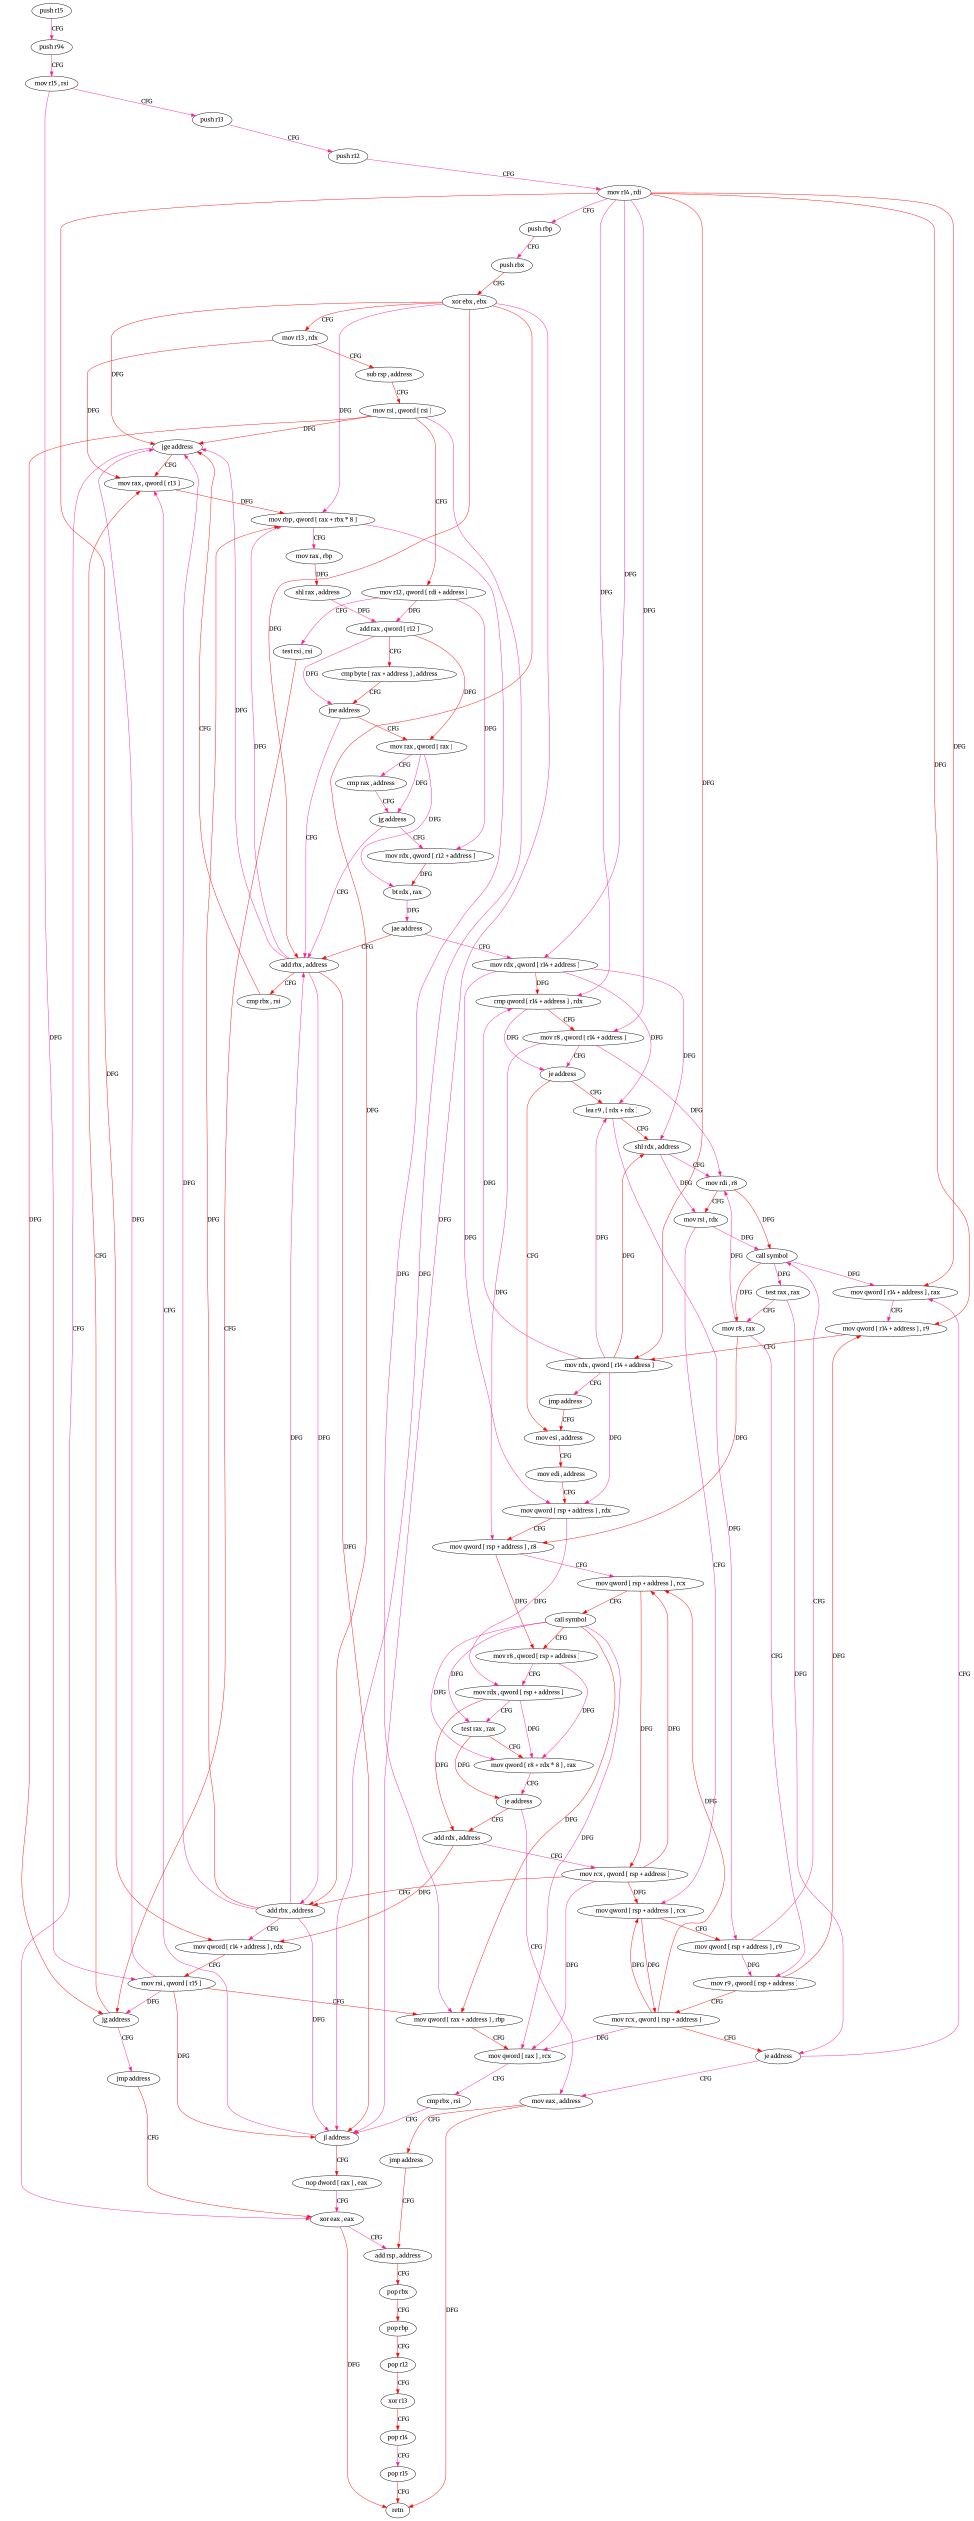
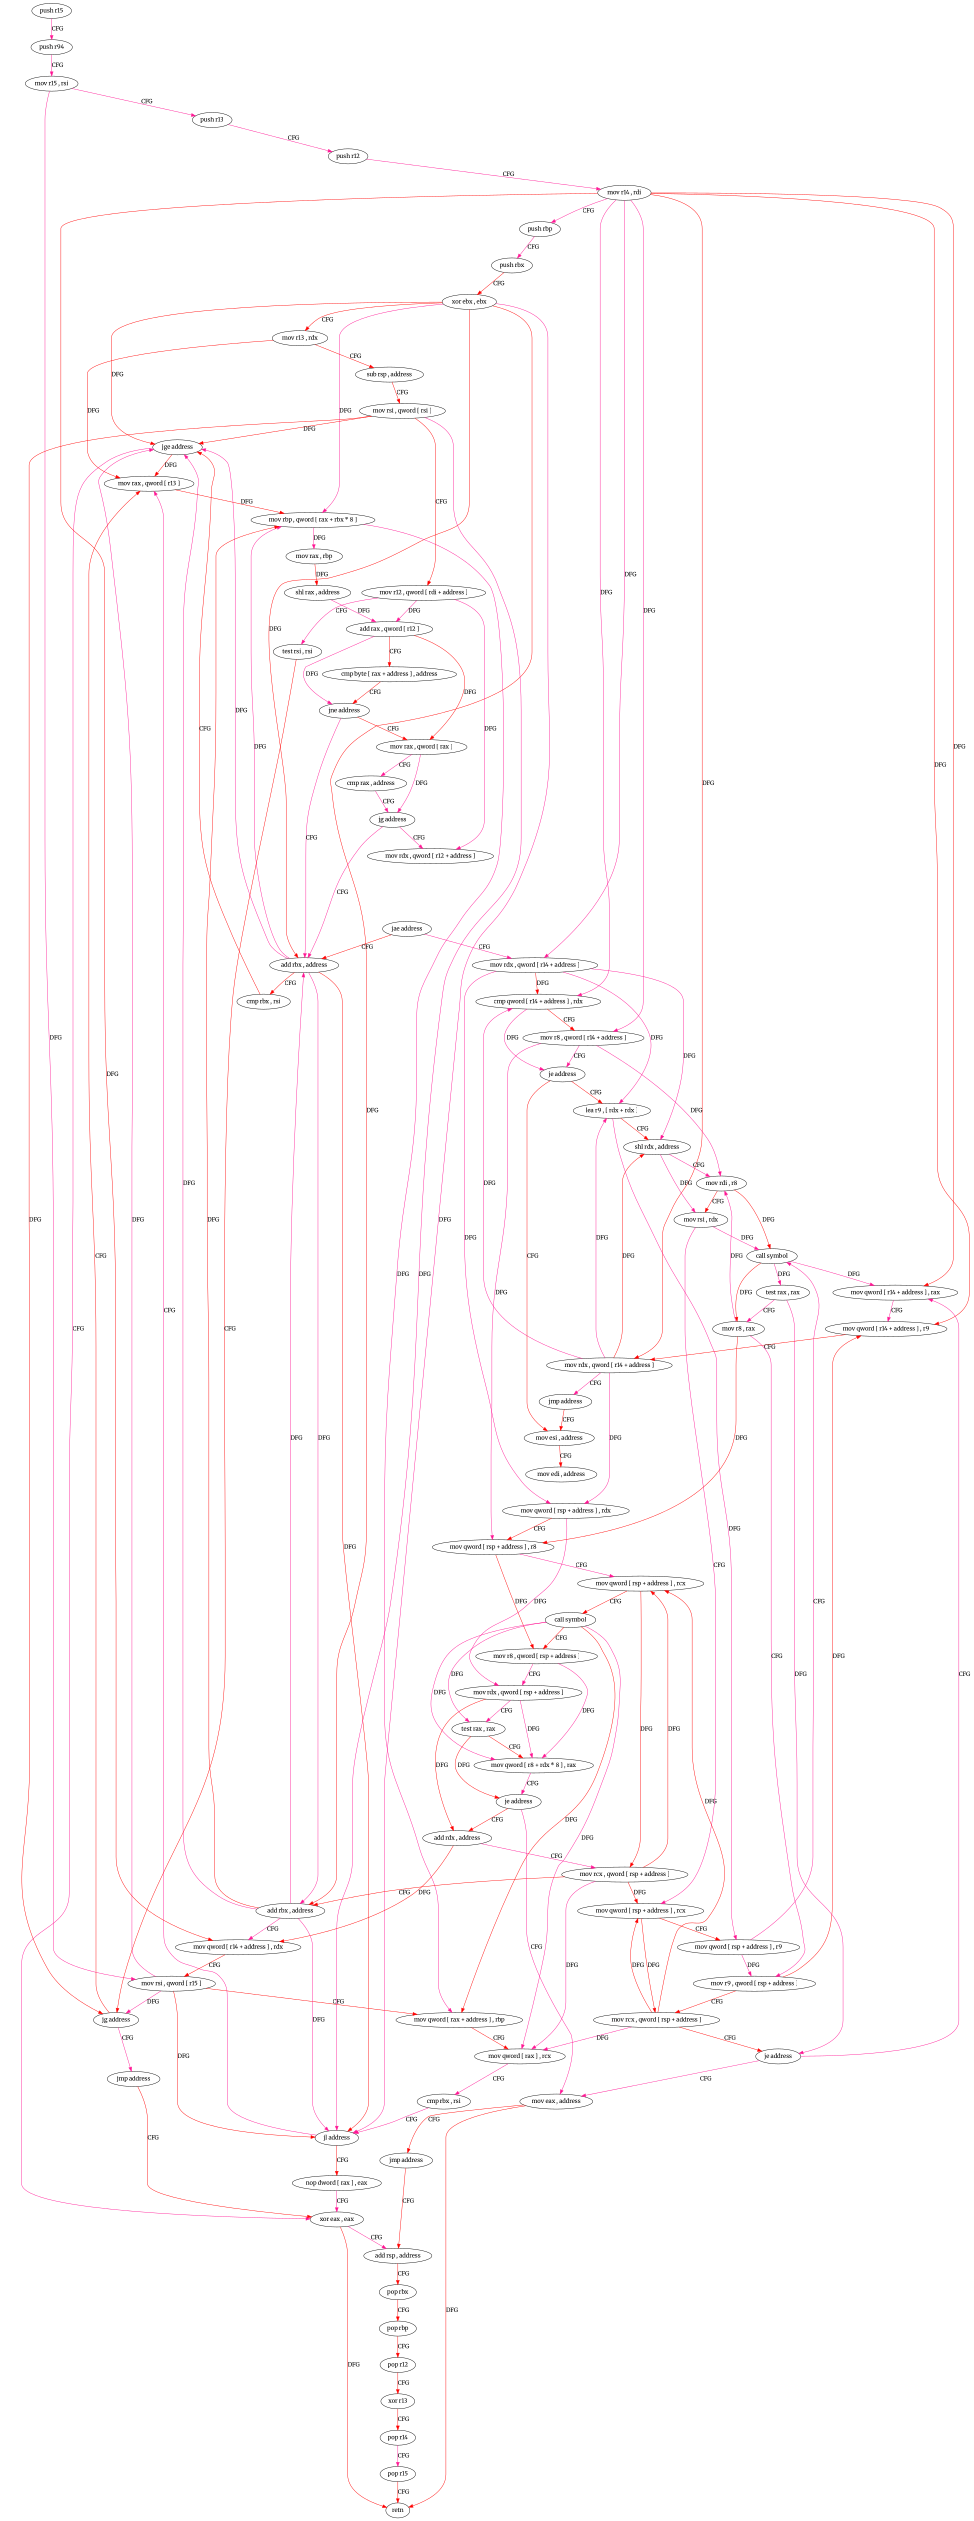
edge "jge address" -> "mov rax , qword [ r13 ]": label "CFG" -> "DFG"
edge "mov rbp , qword [ rax + rbx * 8 ]" -> "mov rax , rbp": label "CFG" -> "DFG"
node "bt rdx , rax": removed
edge "mov edi , address" -> "mov qword [ rsp + address ] , rdx": removed, label "CFG"
